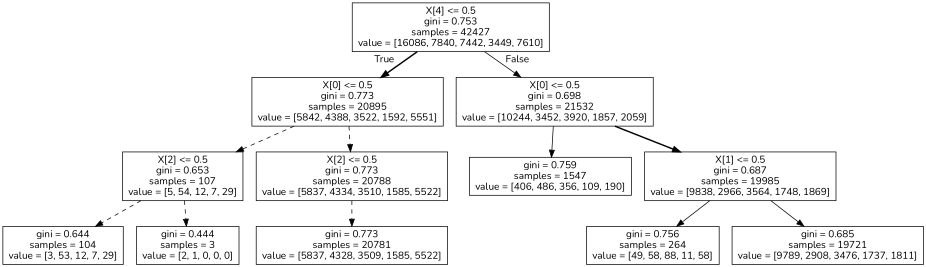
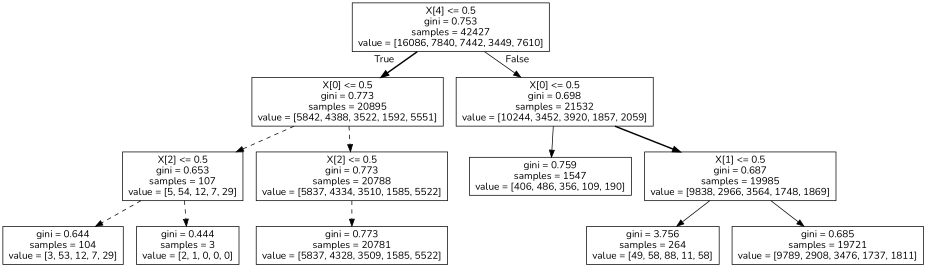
node "gini = 0.756 samples = 264 value = [49, 58, 88, 11, 58]": label "gini = 0.756 samples = 264 value = [49, 58, 88, 11, 58]" -> "gini = 3.756 samples = 264 value = [49, 58, 88, 11, 58]"
